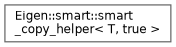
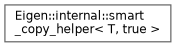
node "Eigen::smart::smart _copy_helper< T, true >": label "Eigen::smart::smart _copy_helper< T, true >" -> "Eigen::internal::smart _copy_helper< T, true >"
